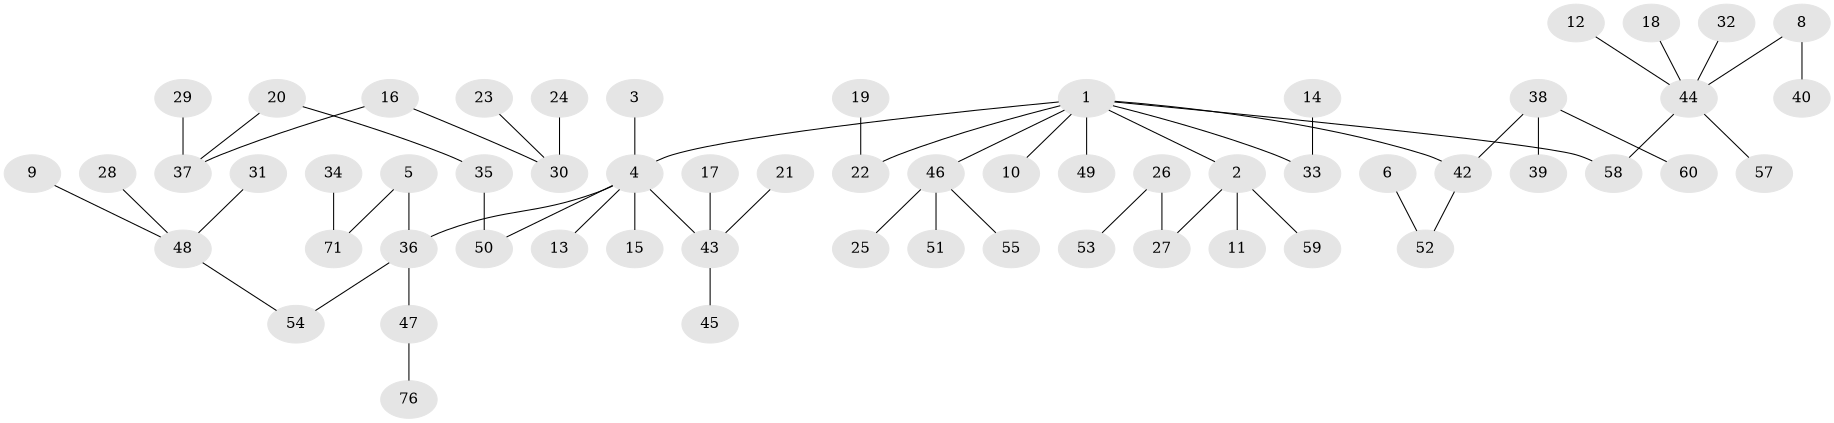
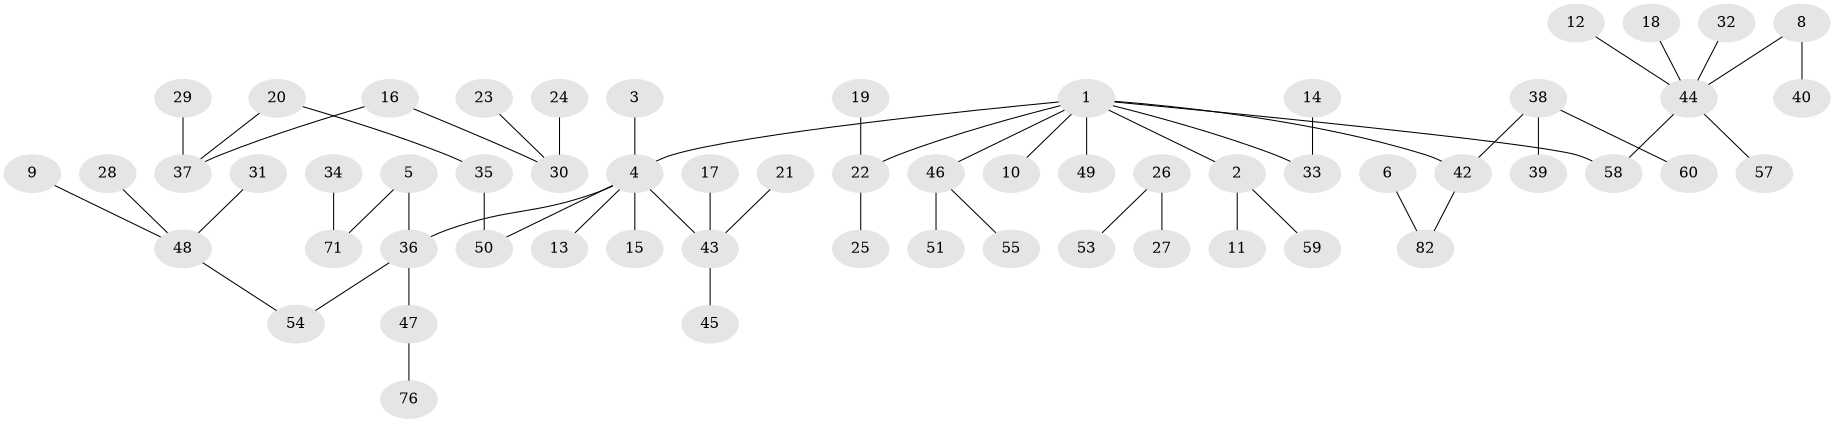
edge "46" -- "25": now "22" -- "25"
edge "2" -- "27": removed
node "52": label "52" -> "82"
